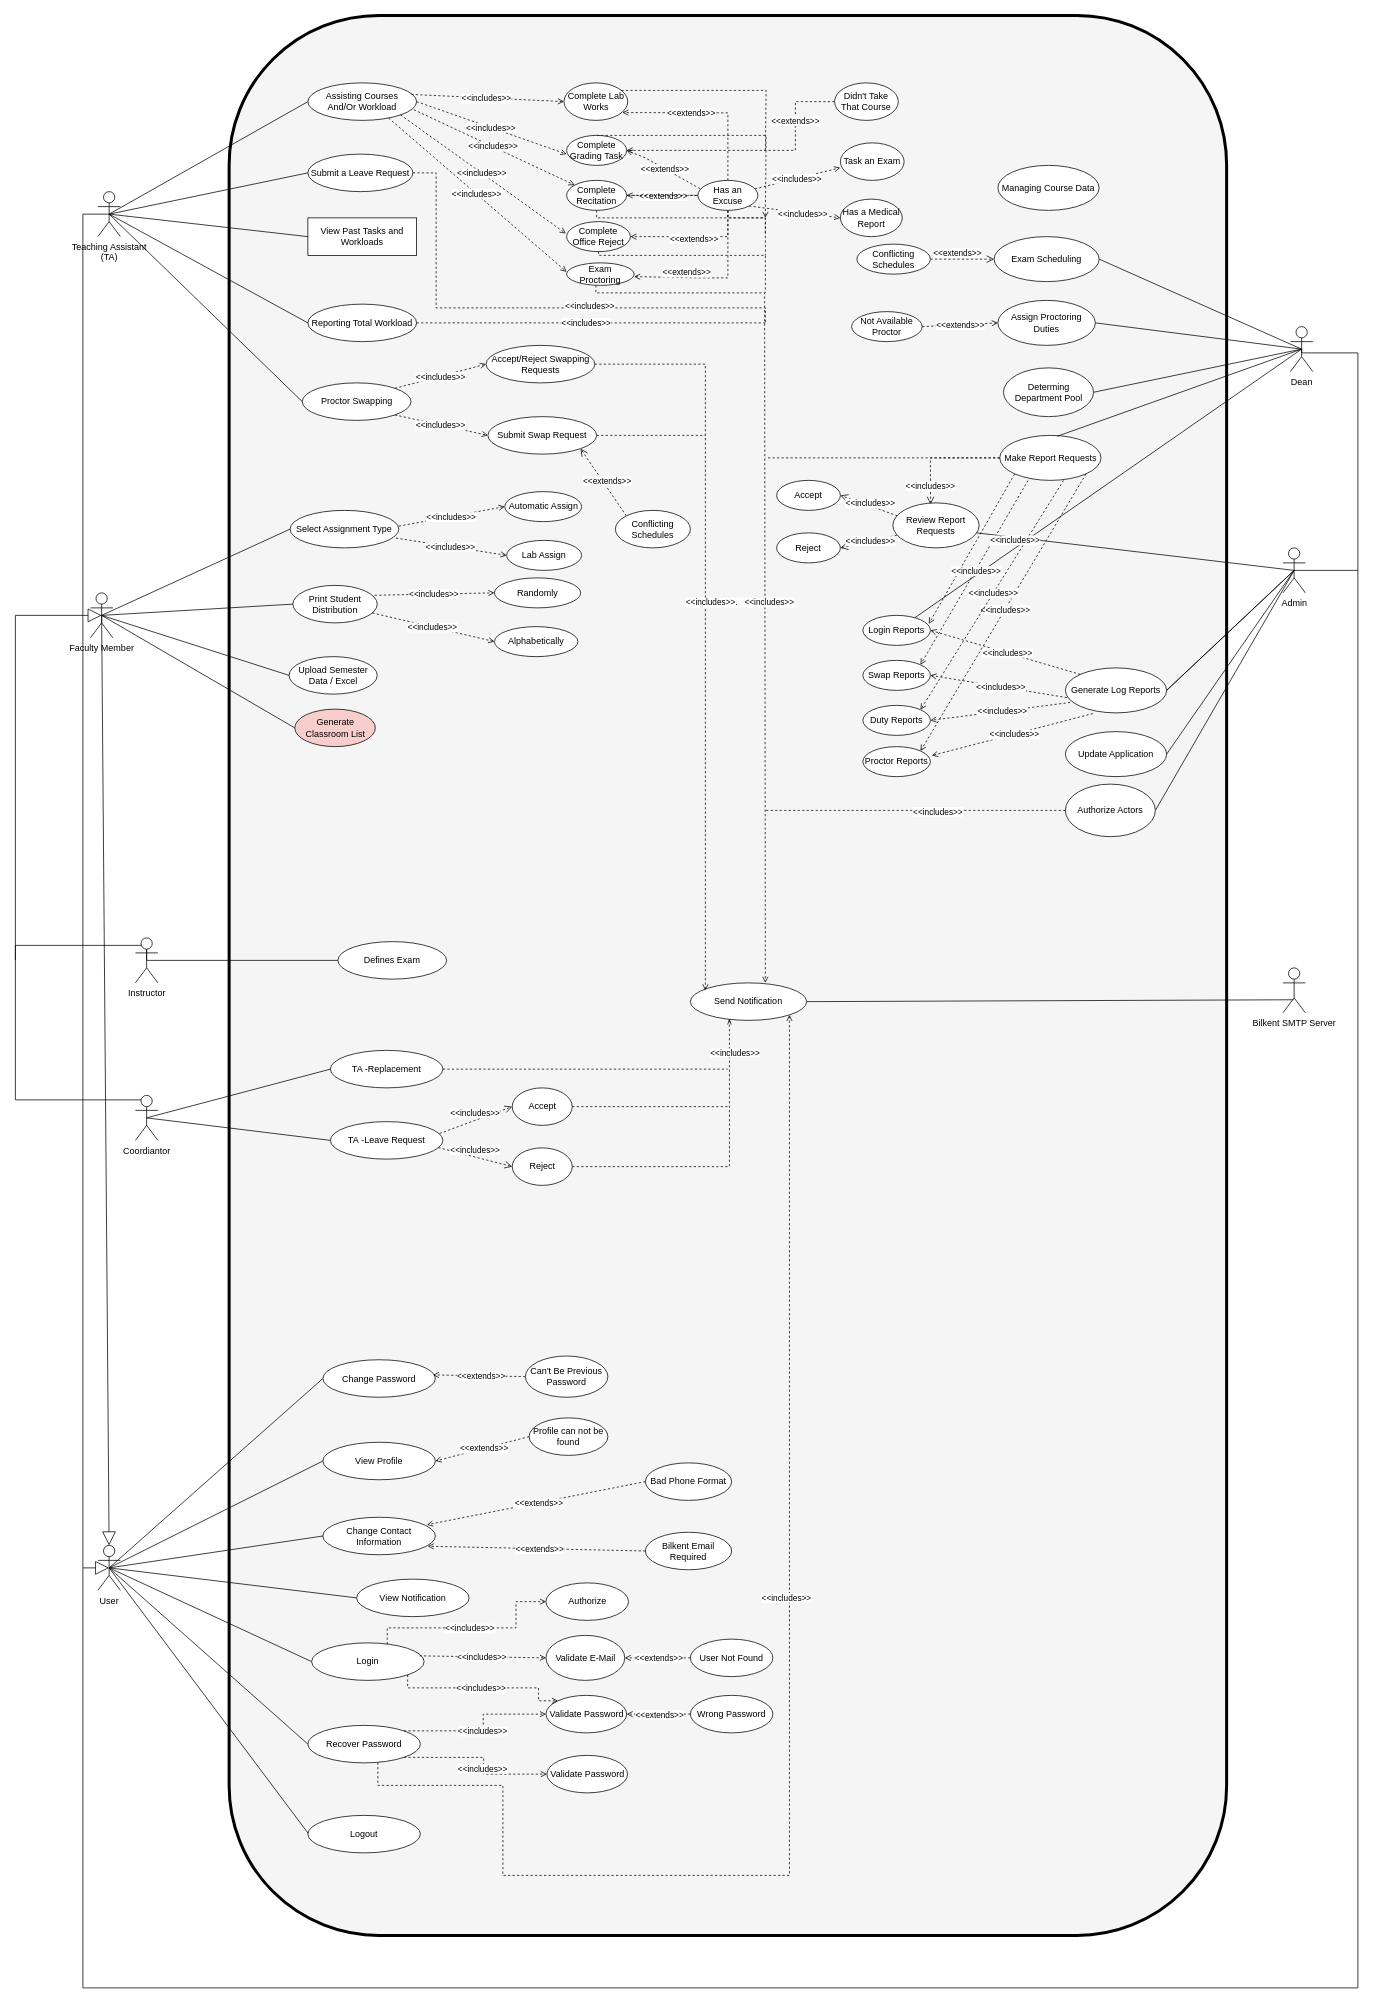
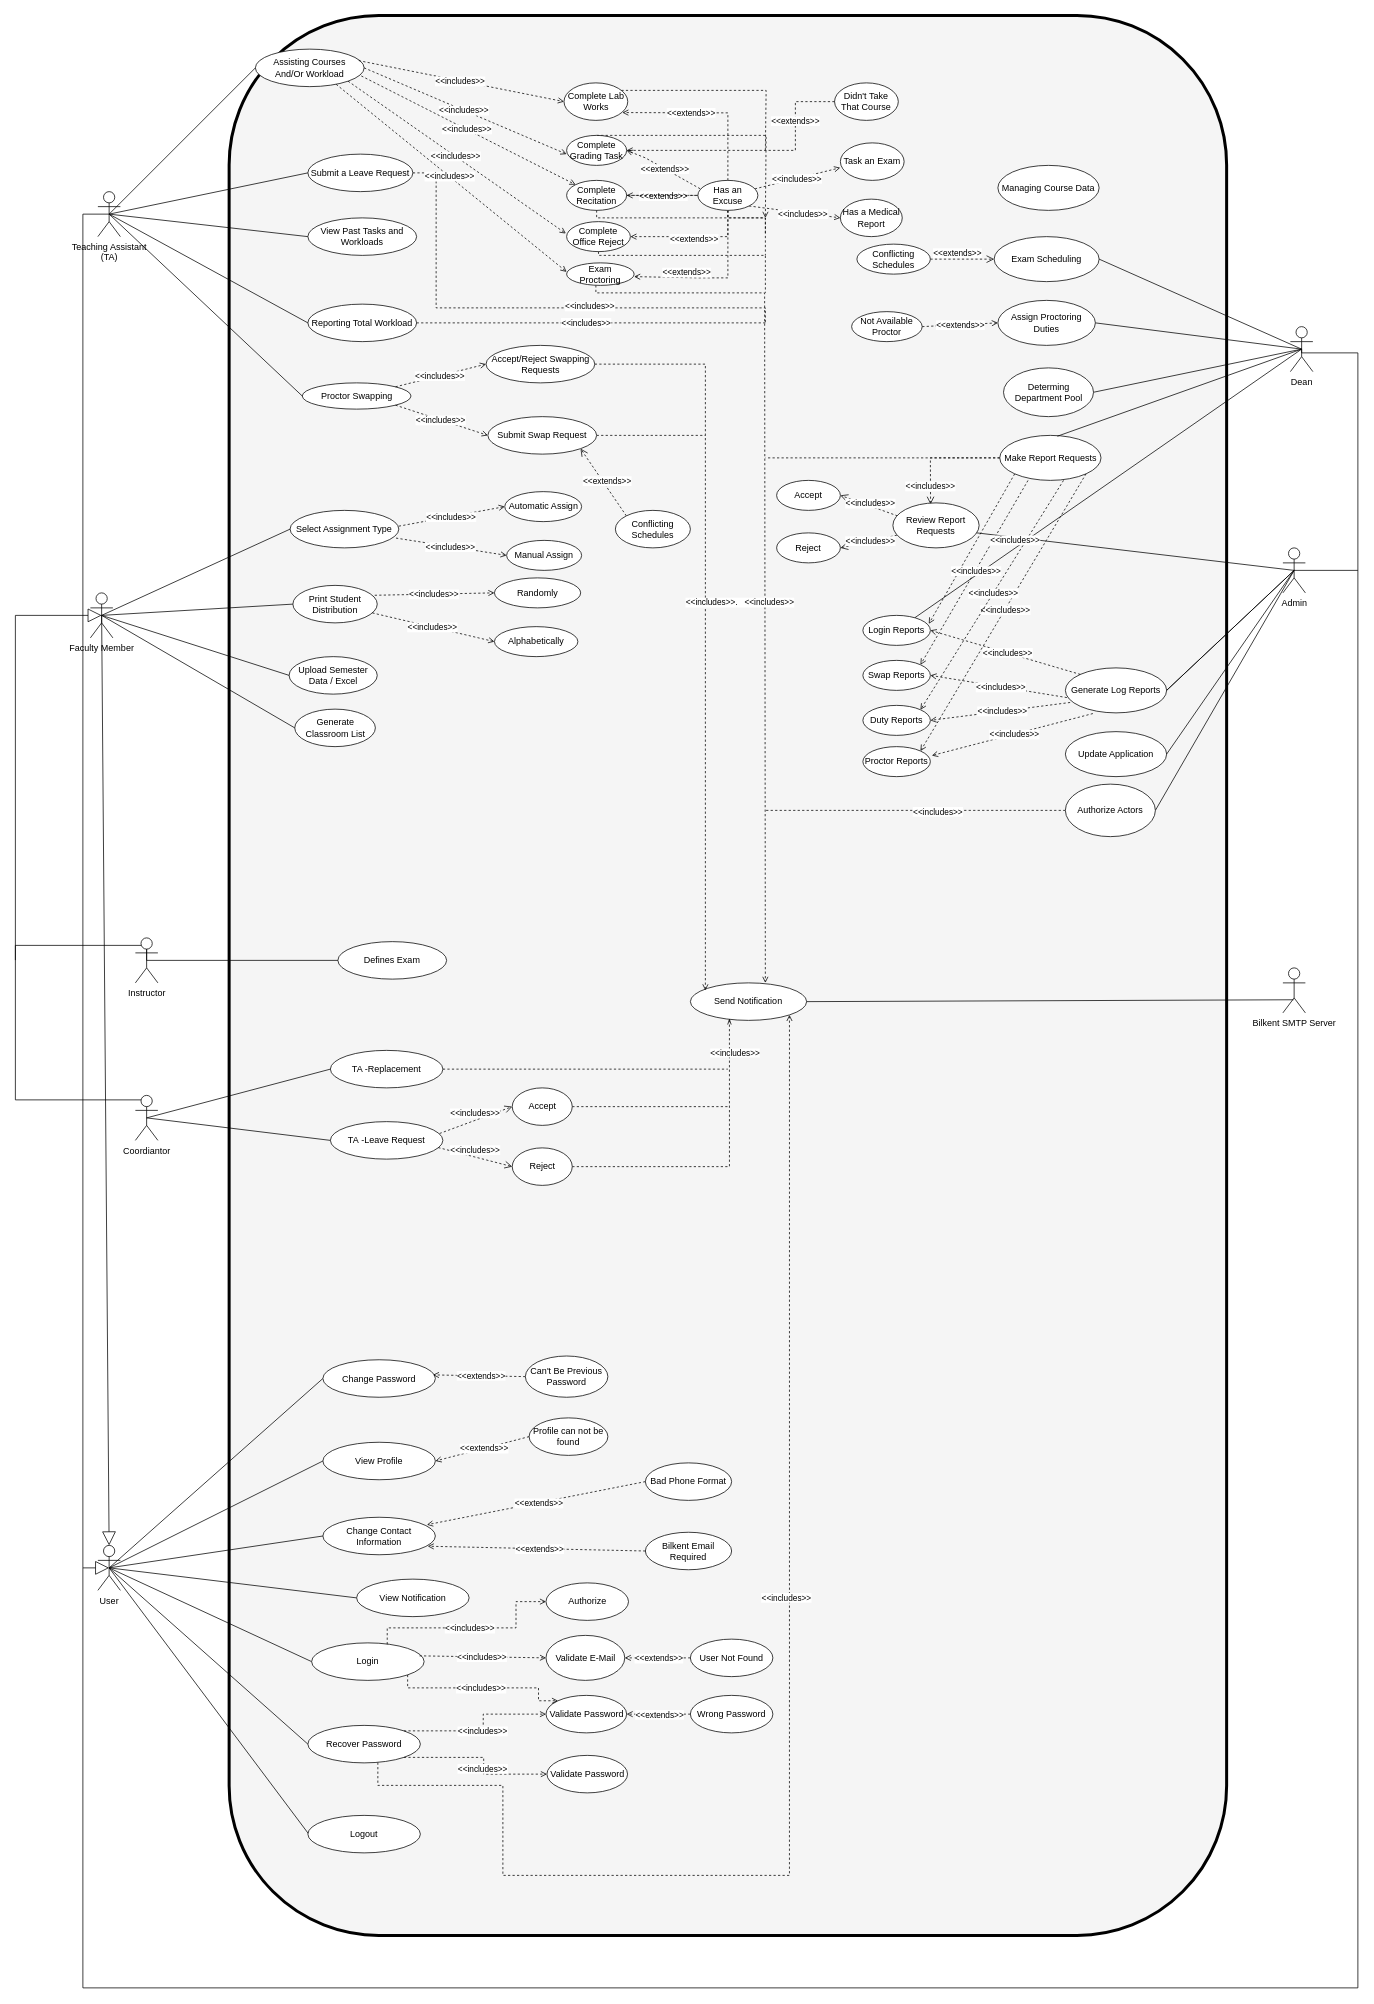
node "Assisting Courses And/Or Workload": moved (362, 102) -> (310, 68)
node "View Past Tasks and Workloads": shape rectangle -> ellipse
node "Proctor Swapping": size 109x38 -> 109x26
node "Lab Assign": label "Lab Assign" -> "Manual Assign"
node "Generate Classroom List": fillcolor #f8cecc -> #ffffff
